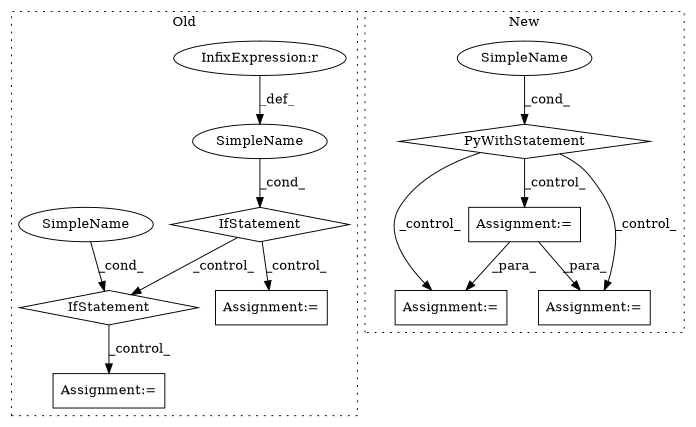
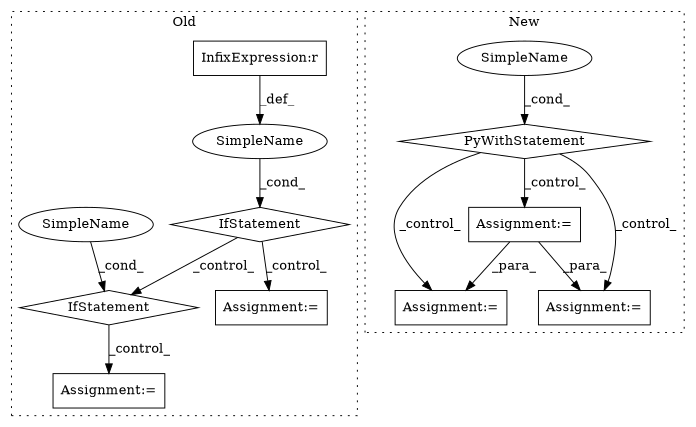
node "InfixExpression:r": shape ellipse -> box
